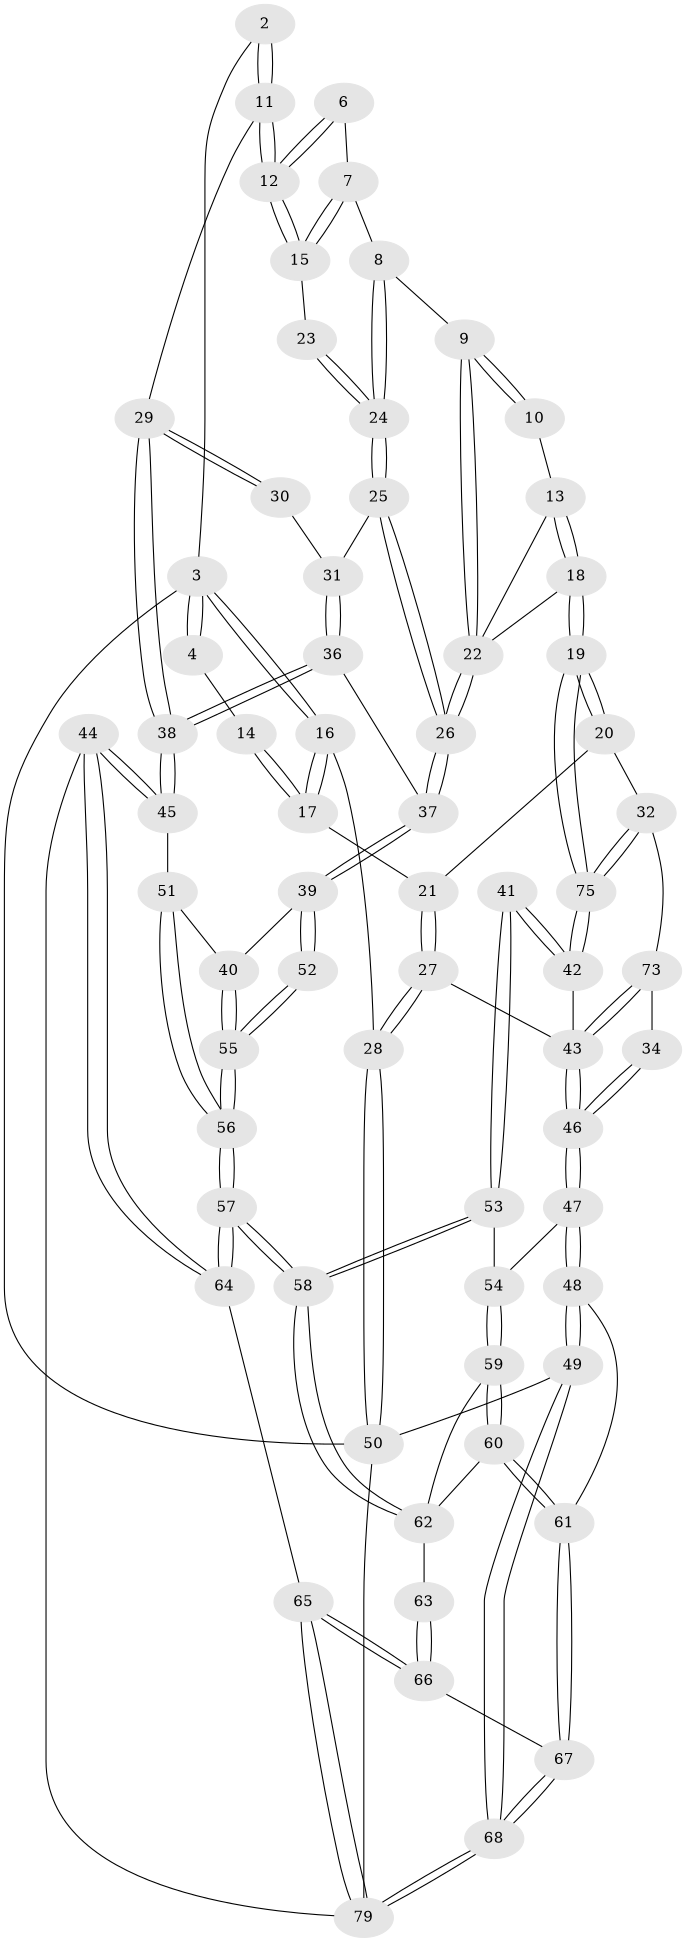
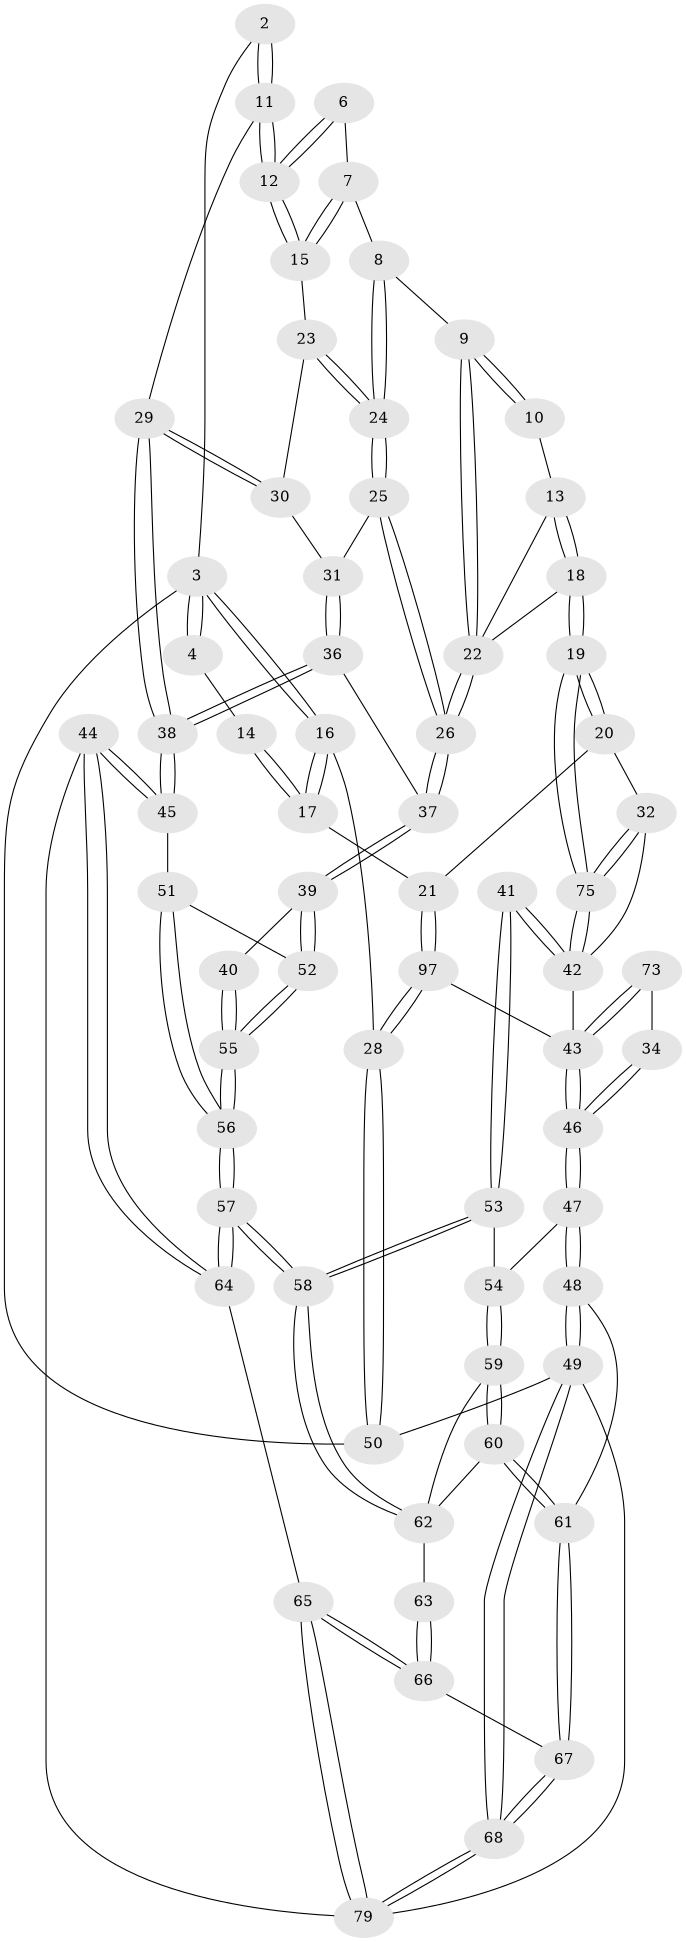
edge "23" -- "30": added
edge "32" -- "73": now "32" -- "42"
edge "51" -- "40": now "51" -- "52"
node "27": label "27" -> "97"
edge "50" -- "79": now "49" -- "79"
